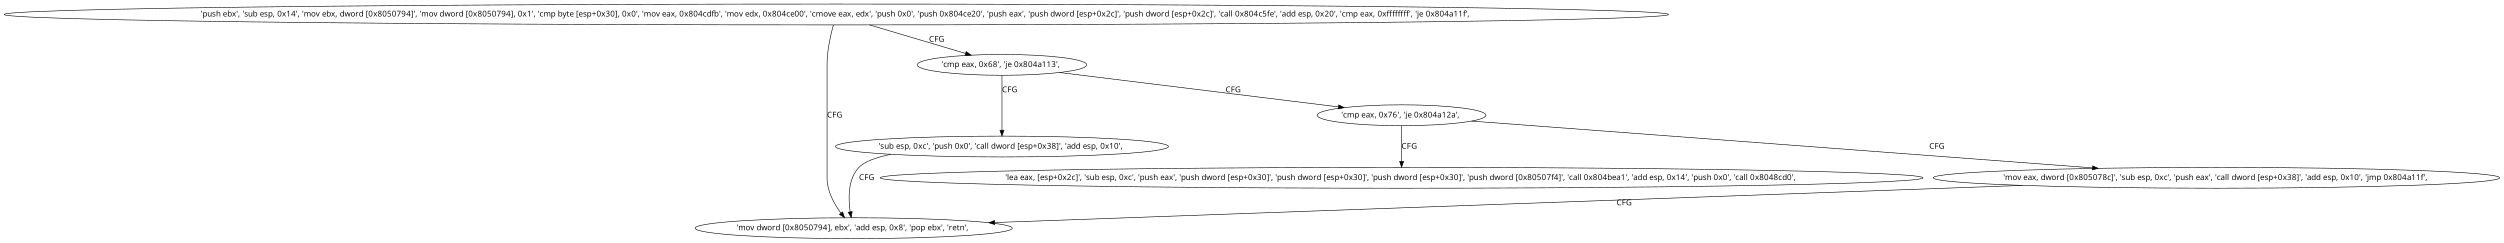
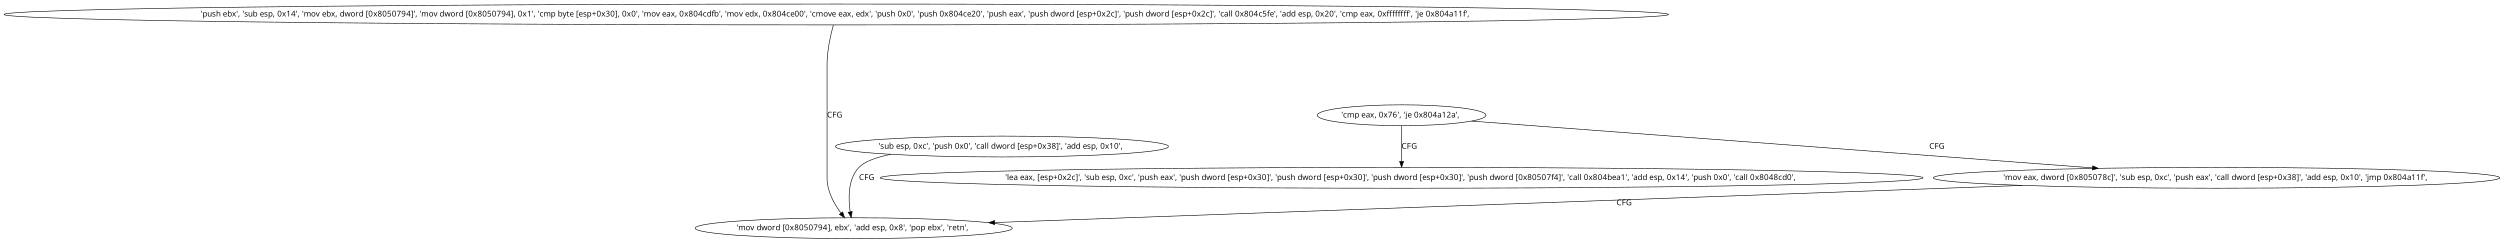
node "'cmp eax, 0x68', 'je 0x804a113',": removed
